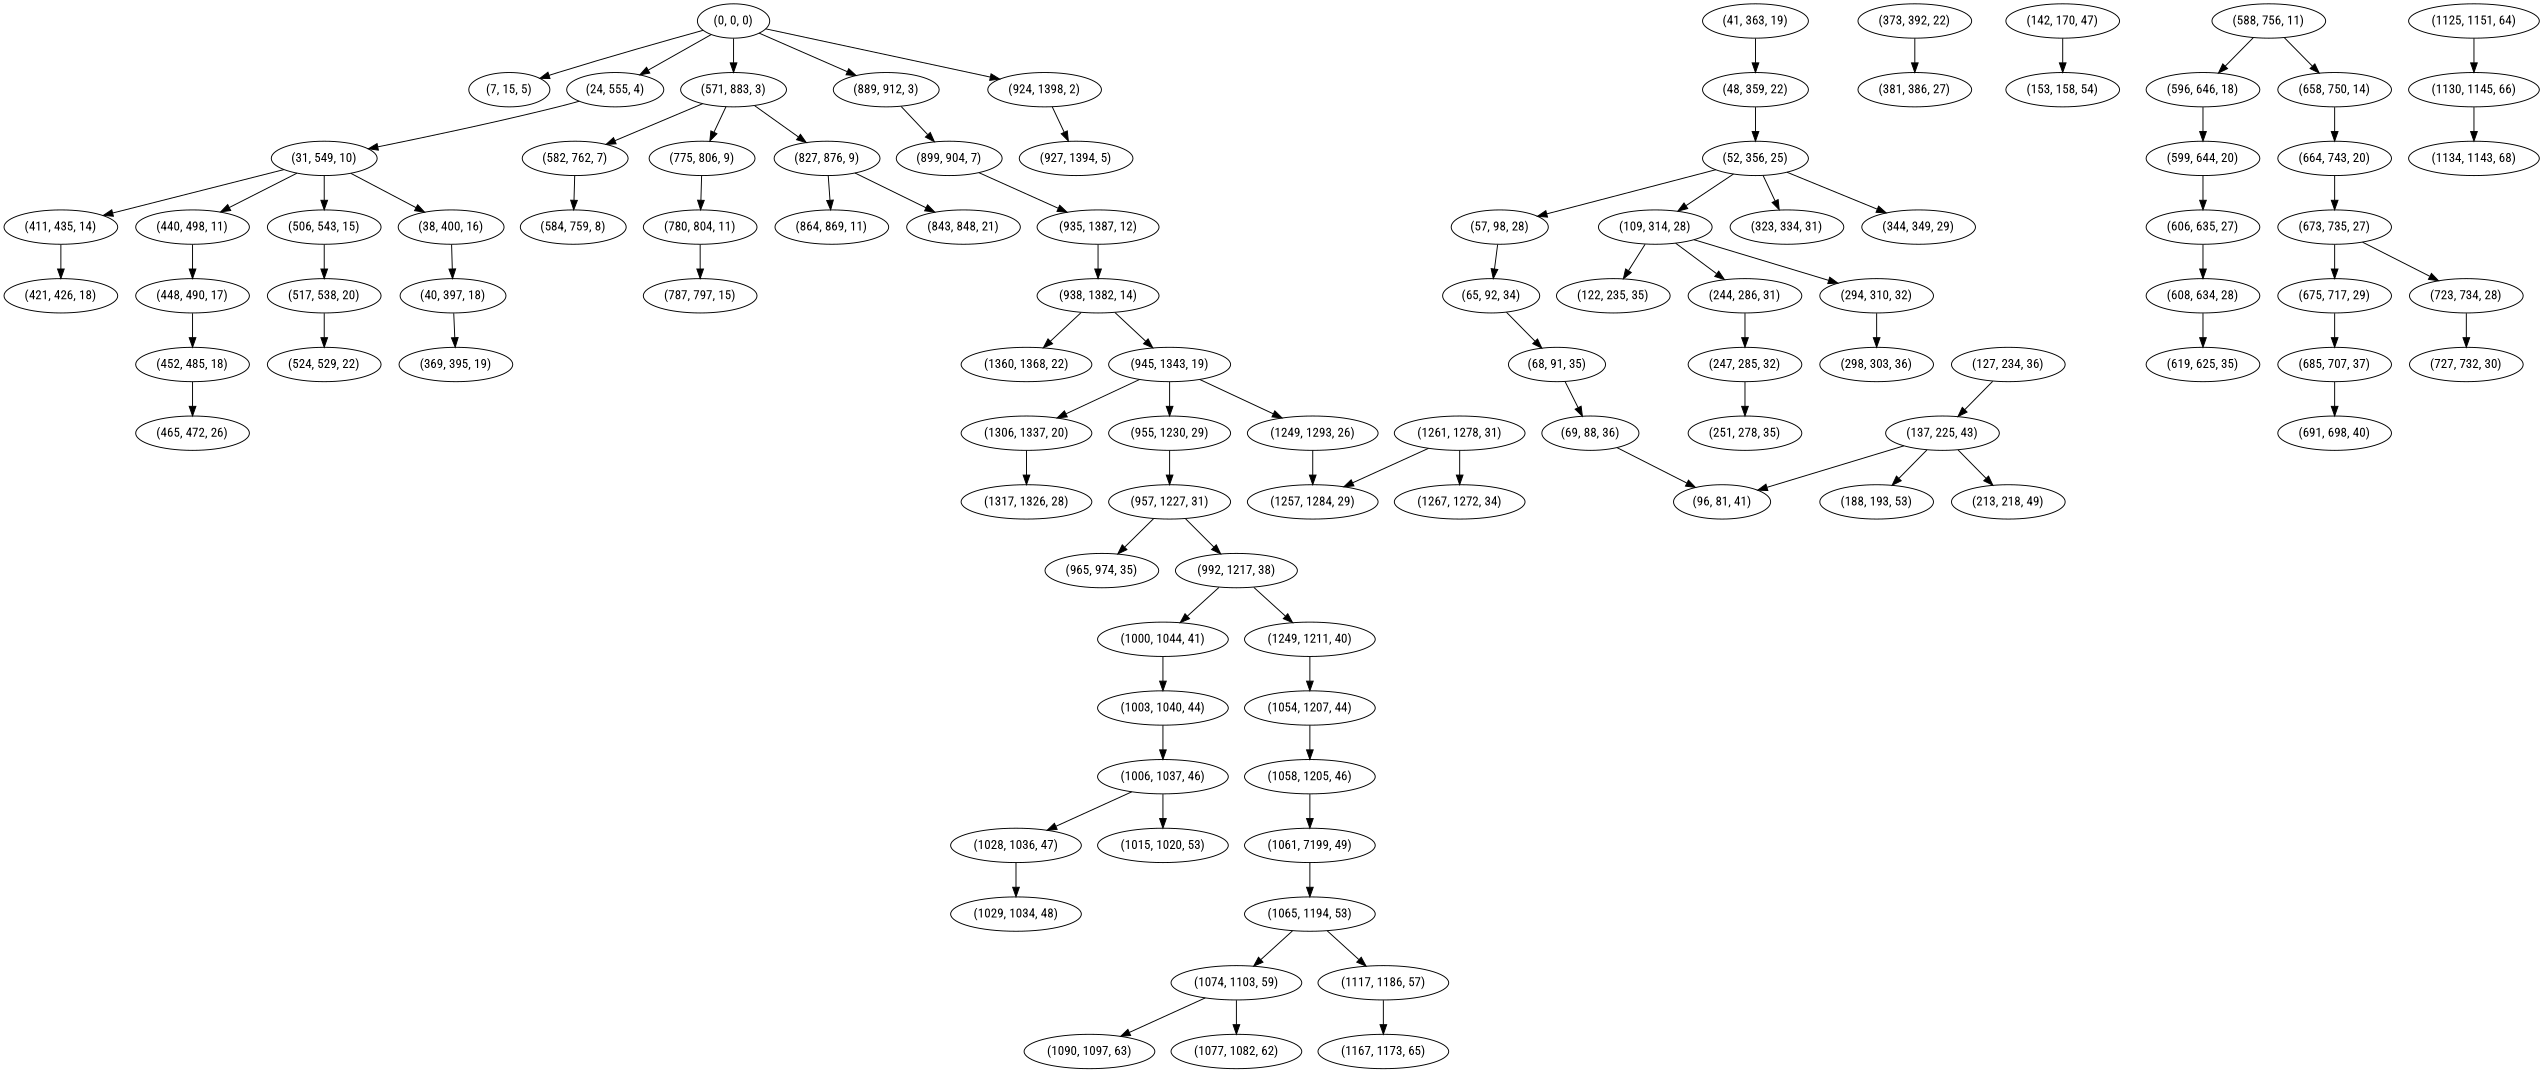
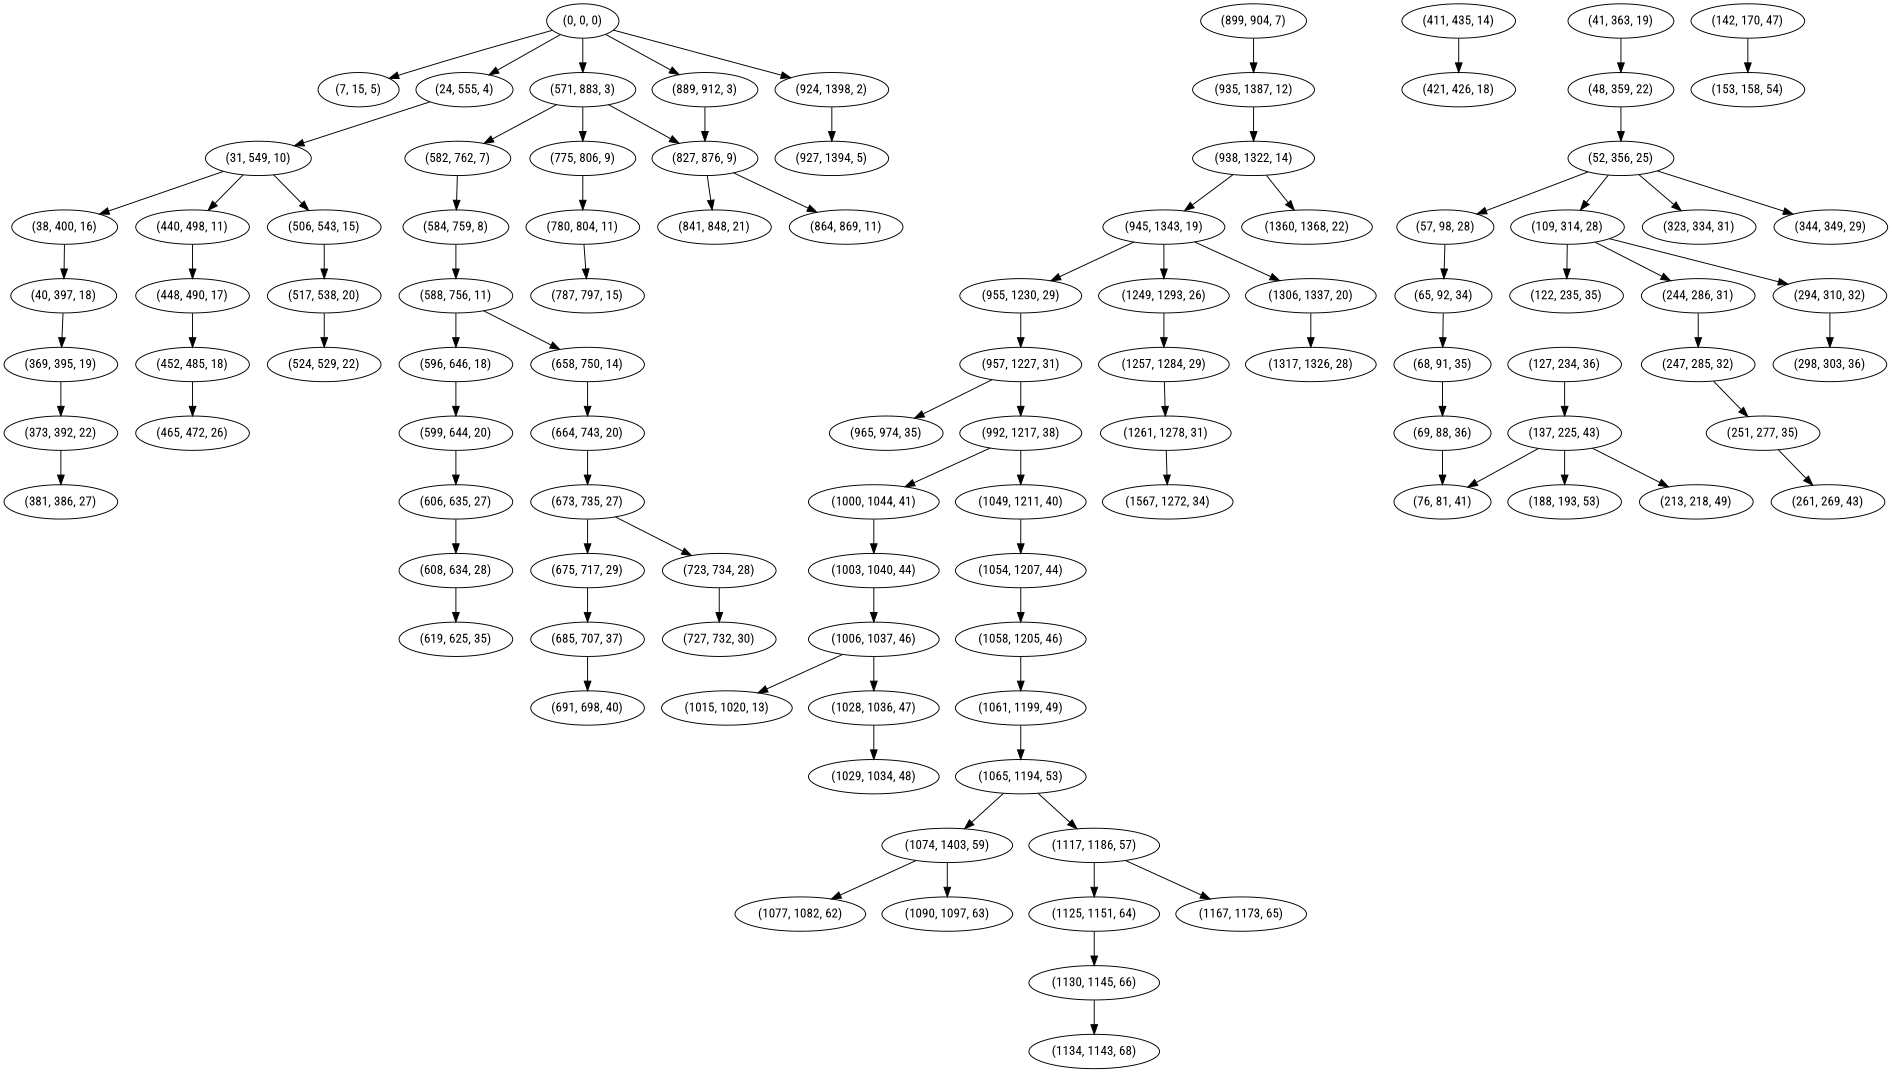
edge "(889, 912, 3)" -> "(899, 904, 7)": now "(889, 912, 3)" -> "(827, 876, 9)"
edge "(31, 549, 10)" -> "(411, 435, 14)": removed
node "(843, 848, 21)": label "(843, 848, 21)" -> "(841, 848, 21)"
edge "(584, 759, 8)" -> "(588, 756, 11)": added
node "(938, 1382, 14)": label "(938, 1382, 14)" -> "(938, 1322, 14)"
edge "(369, 395, 19)" -> "(373, 392, 22)": added
node "(251, 278, 35)": label "(251, 278, 35)" -> "(251, 277, 35)"
edge "(1261, 1278, 31)" -> "(1257, 1284, 29)": reversed
node "(1267, 1272, 34)": label "(1267, 1272, 34)" -> "(1567, 1272, 34)"
node "(96, 81, 41)": label "(96, 81, 41)" -> "(76, 81, 41)"
node "(261, 269, 43)": added
node "(1249, 1211, 40)": label "(1249, 1211, 40)" -> "(1049, 1211, 40)"
node "(1015, 1020, 53)": label "(1015, 1020, 53)" -> "(1015, 1020, 13)"
node "(1061, 7199, 49)": label "(1061, 7199, 49)" -> "(1061, 1199, 49)"
edge "(1117, 1186, 57)" -> "(1125, 1151, 64)": added
node "(1074, 1103, 59)": label "(1074, 1103, 59)" -> "(1074, 1403, 59)"
